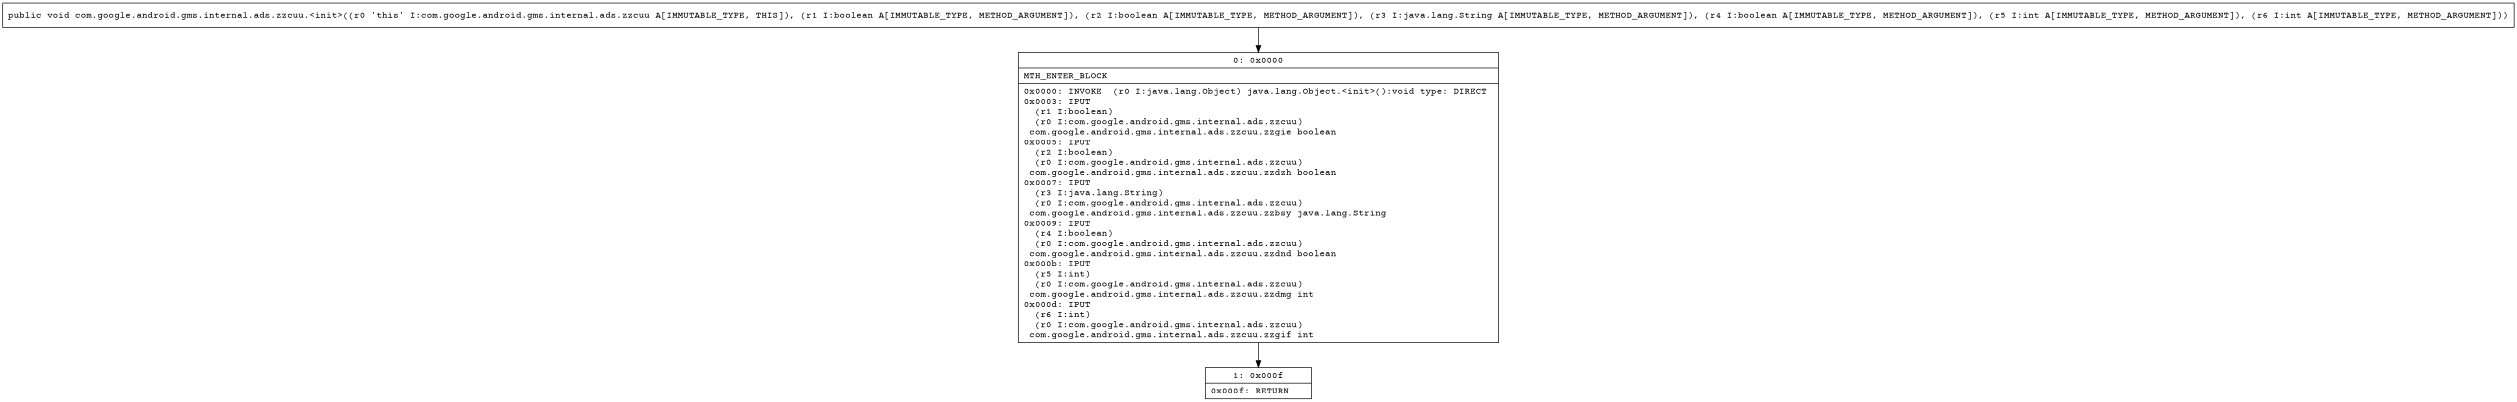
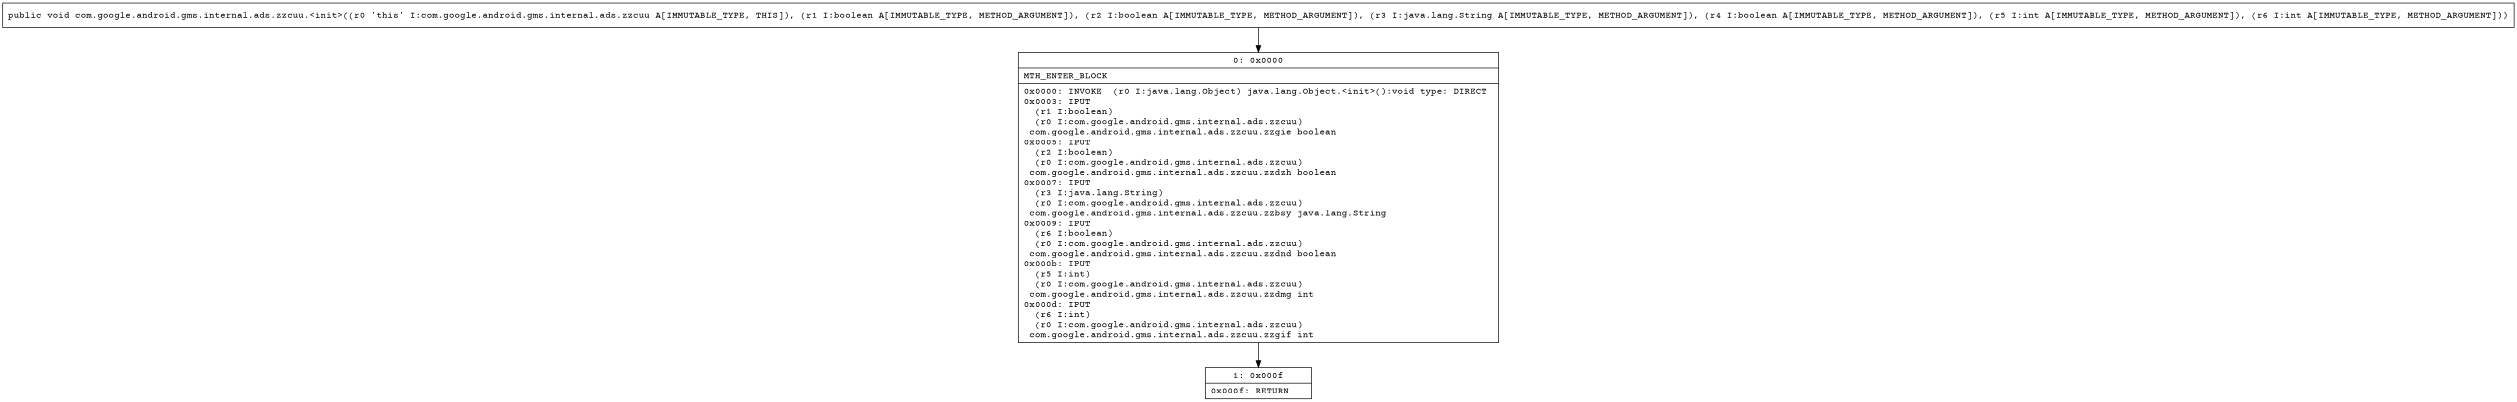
node "0: 0x0000": text "(r4 I:boolean)" -> "(r6 I:boolean)"
